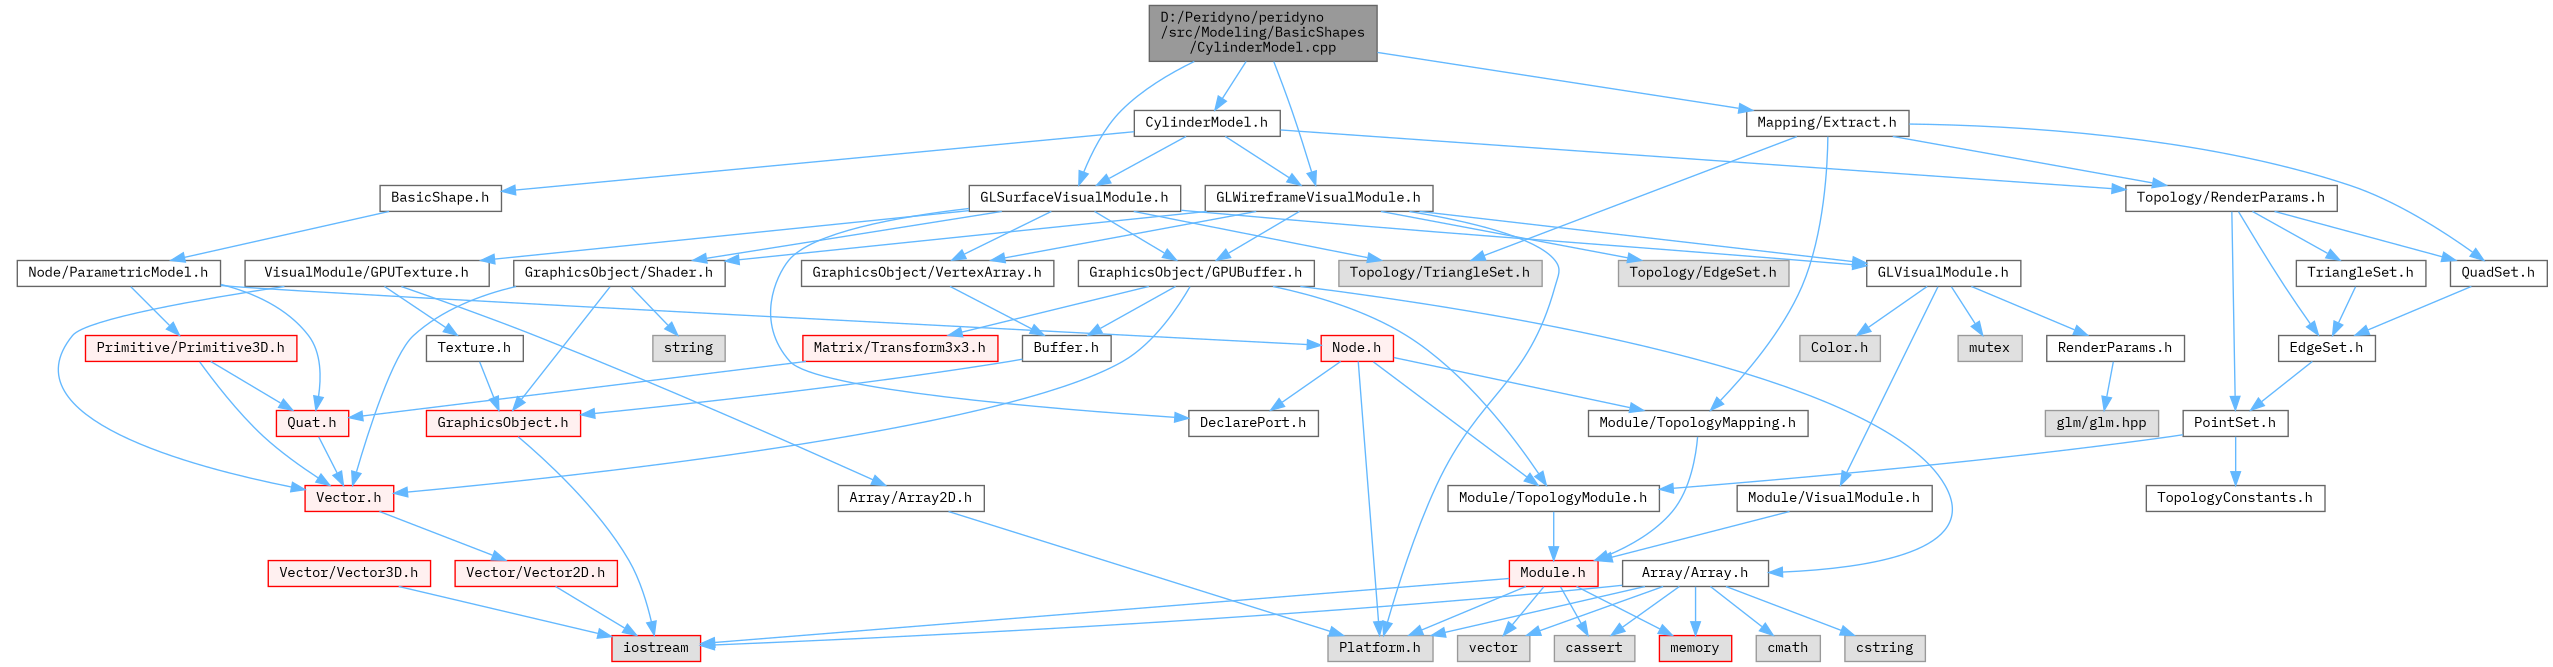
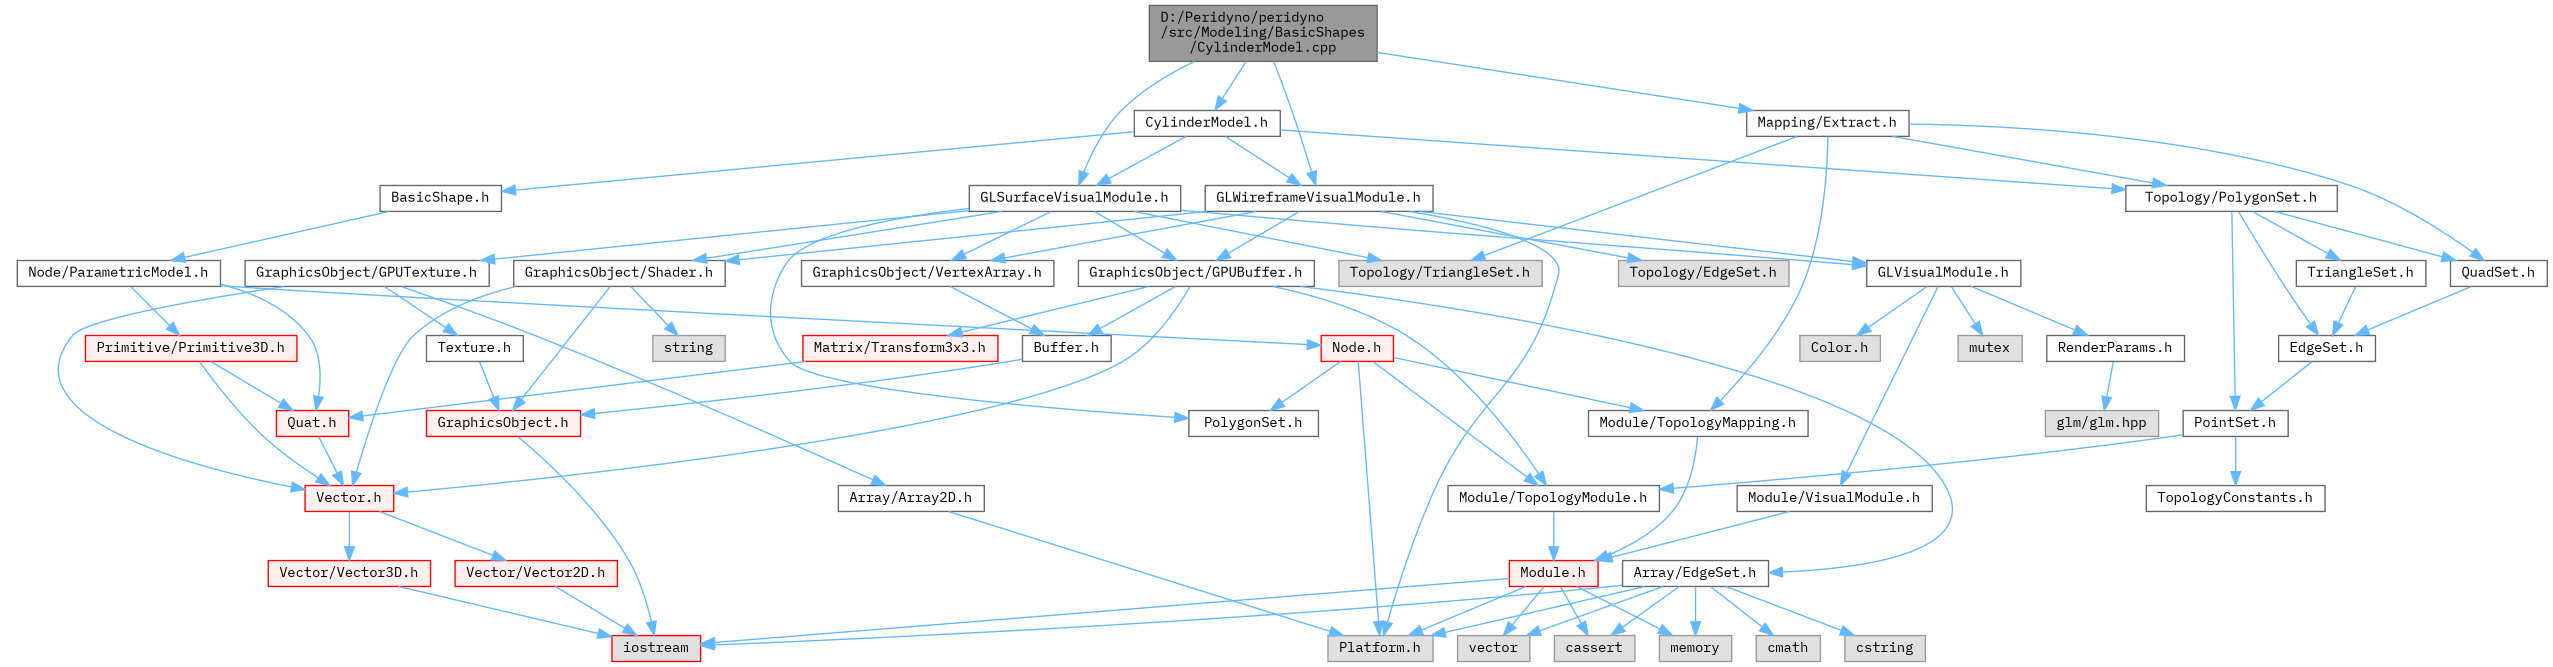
node "Topology/RenderParams.h": label "Topology/RenderParams.h" -> "Topology/PolygonSet.h"
node "VisualModule/GPUTexture.h": label "VisualModule/GPUTexture.h" -> "GraphicsObject/GPUTexture.h"
node "DeclarePort.h": label "DeclarePort.h" -> "PolygonSet.h"
edge "Vector.h" -> "Vector/Vector3D.h": added
node "Array/Array.h": label "Array/Array.h" -> "Array/EdgeSet.h"
node "memory": color red -> grey60
